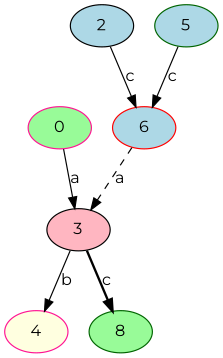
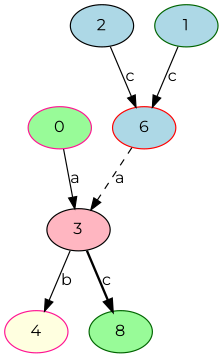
node "5": label "5" -> "1"
